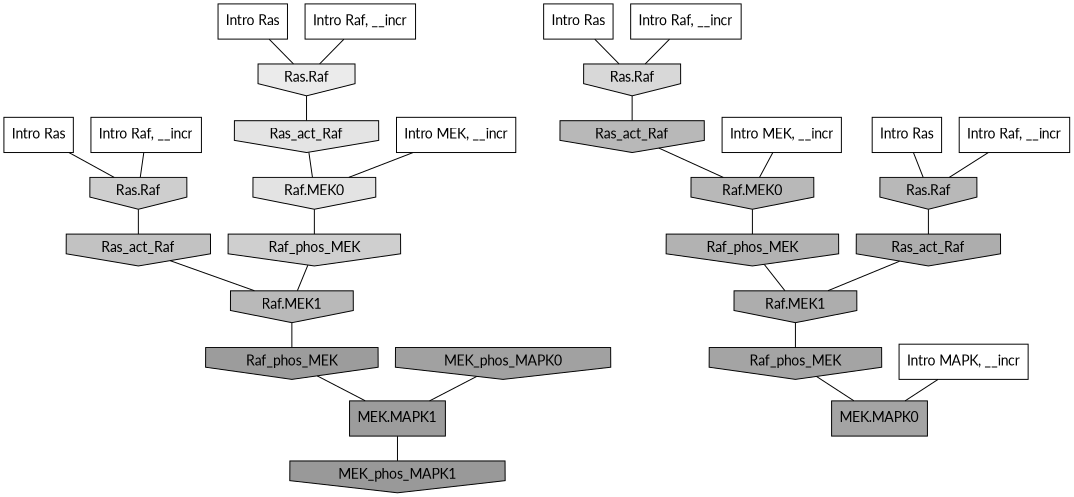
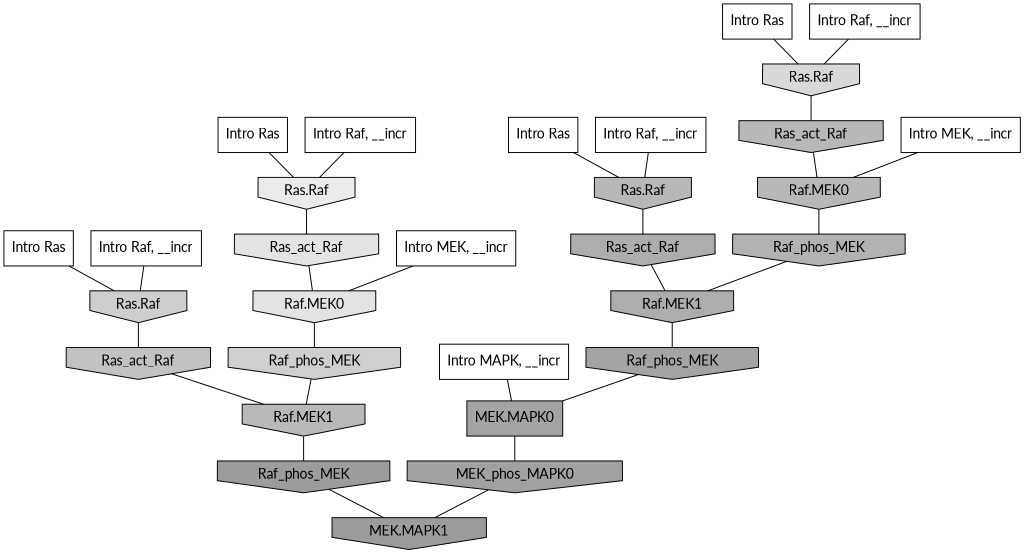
node "MEK.MAPK1": shape box -> invhouse
edge "MEK.MAPK0" -- "MEK_phos_MAPK0": added
node "MEK_phos_MAPK1": removed
